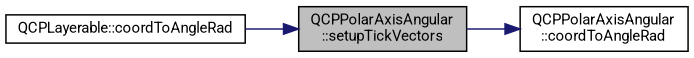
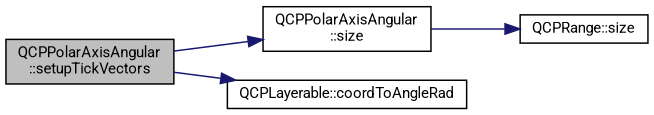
edge "QCPLayerable::coordToAngleRad" -> "QCPPolarAxisAngular ::setupTickVectors": reversed
node "QCPRange::size": added
node "QCPPolarAxisAngular ::coordToAngleRad": label "QCPPolarAxisAngular ::coordToAngleRad" -> "QCPPolarAxisAngular ::size"
